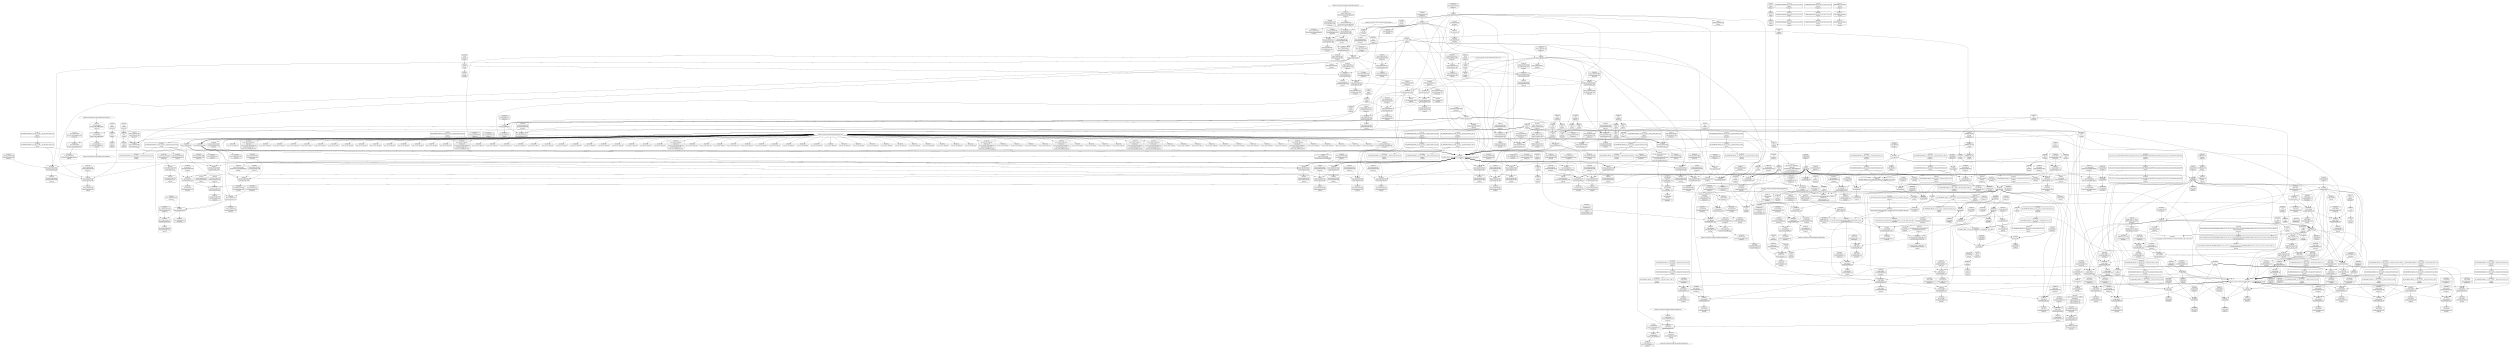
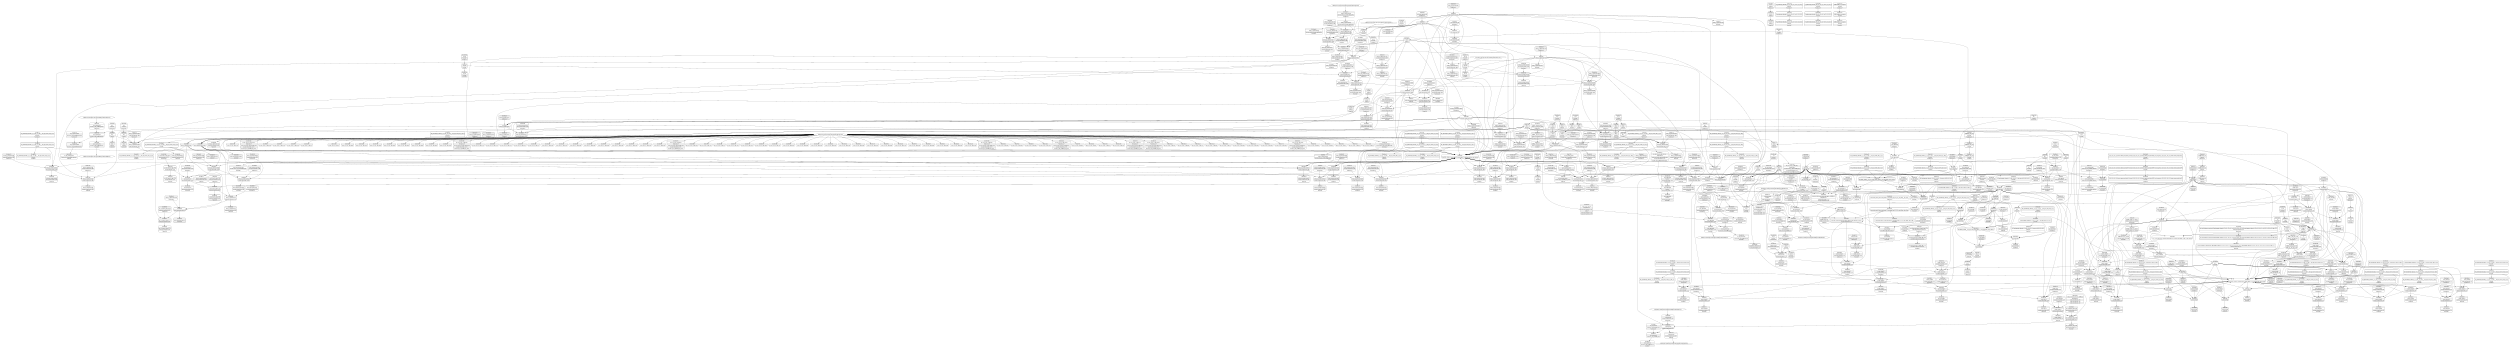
node "CE0x501ecb0": removed
node "CE0x4feb830": added
